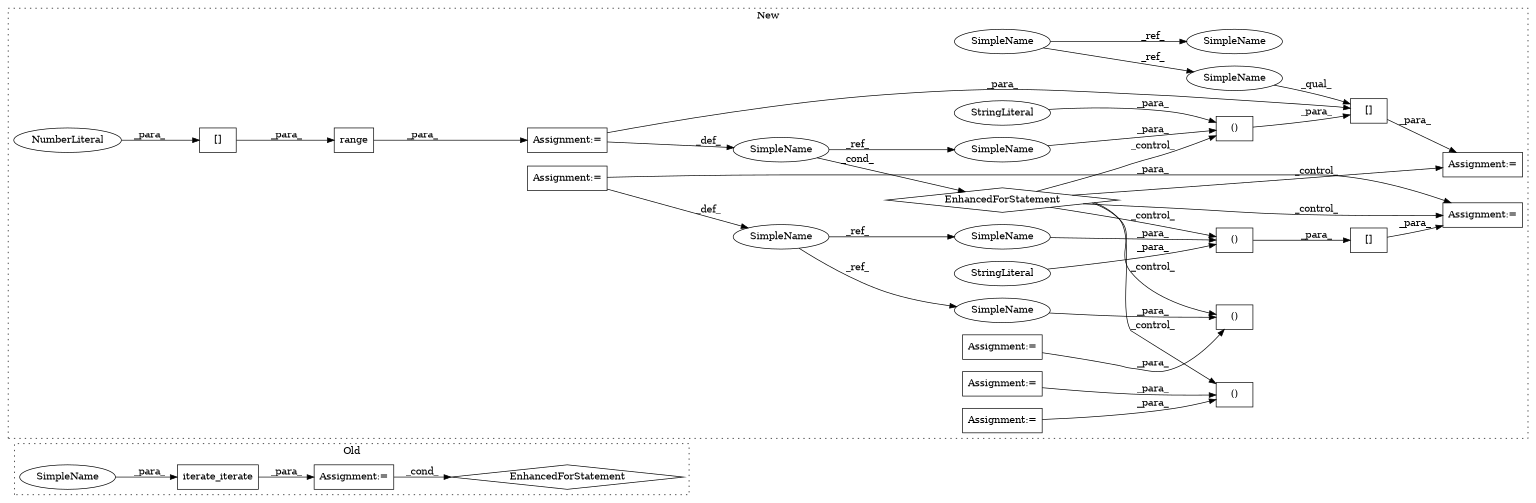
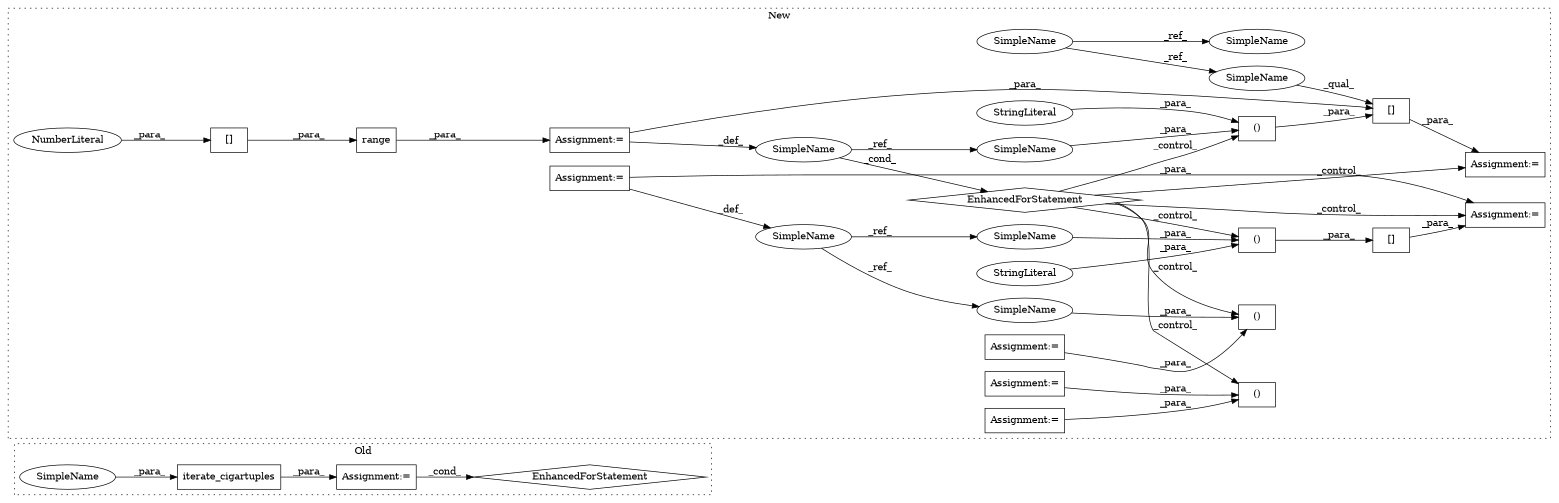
node "iterate_iterate": label "iterate_iterate" -> "iterate_cigartuples"
